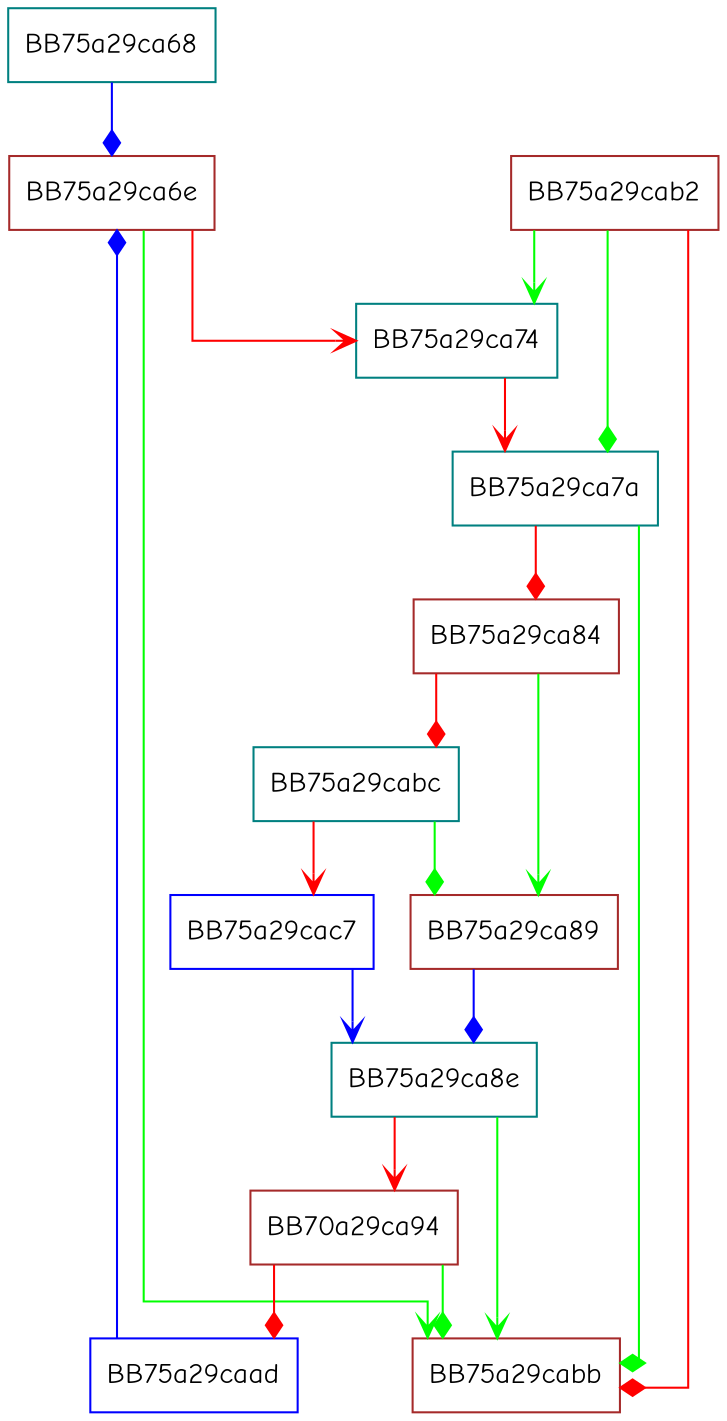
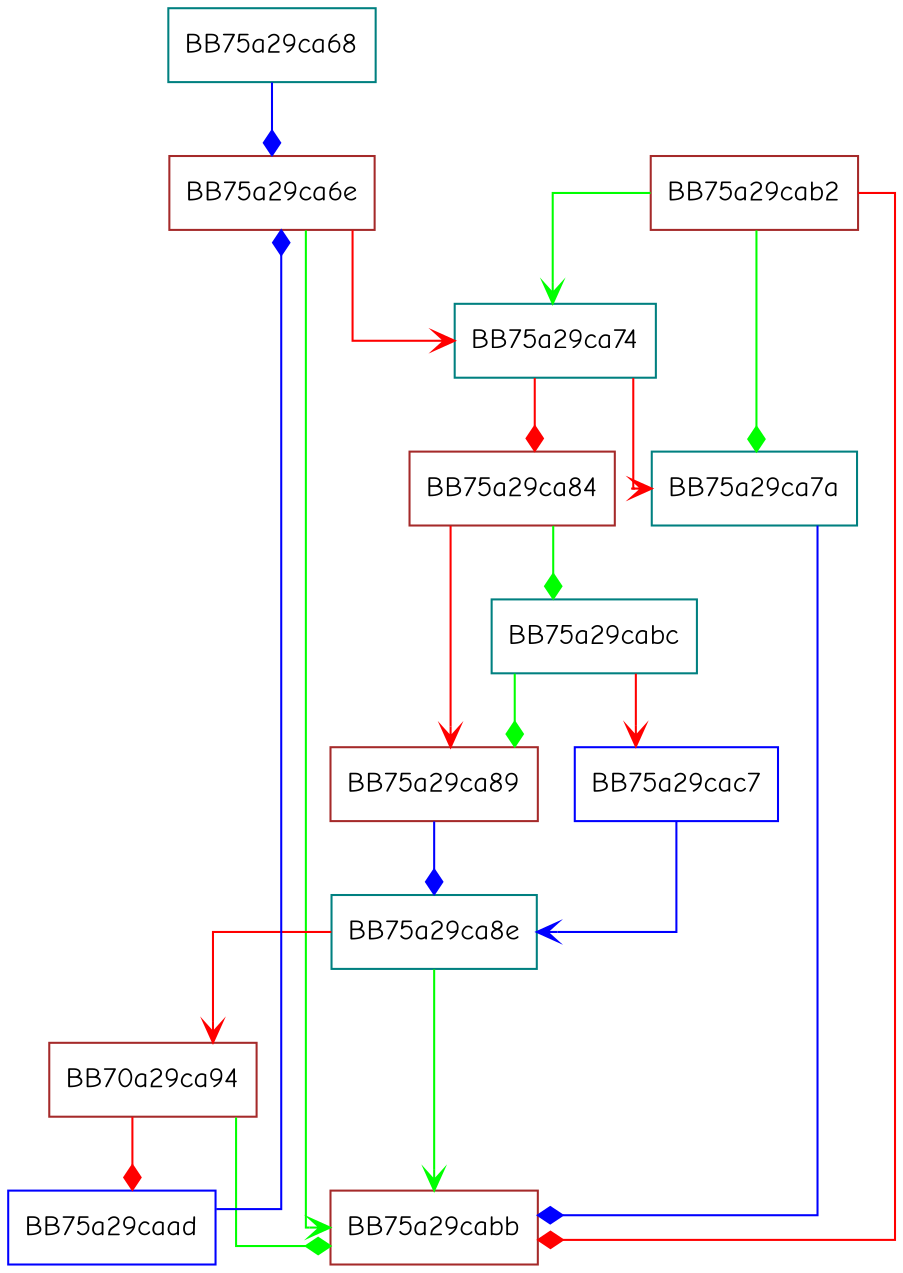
edge "BB75a29ca7a" -> "BB75a29ca84": now "BB75a29ca74" -> "BB75a29ca84"
edge "BB75a29ca84" -> "BB75a29cabc": color red -> green
edge "BB75a29ca84" -> "BB75a29ca89": color green -> red
edge "BB75a29ca7a" -> "BB75a29cabb": color green -> blue
